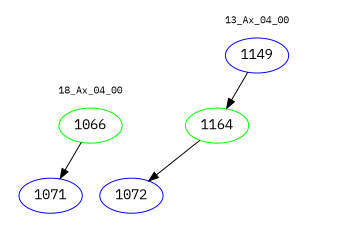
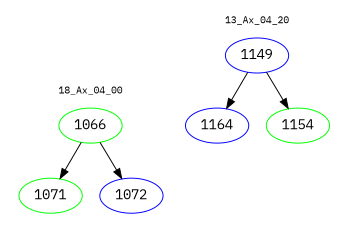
cluster "13_Ax_04_00": label "13_Ax_04_00" -> "13_Ax_04_20"
node "1164": color green -> blue
node "1154": added
edge "1164" -> "1072": now "1066" -> "1072"
node "1071": color blue -> green
